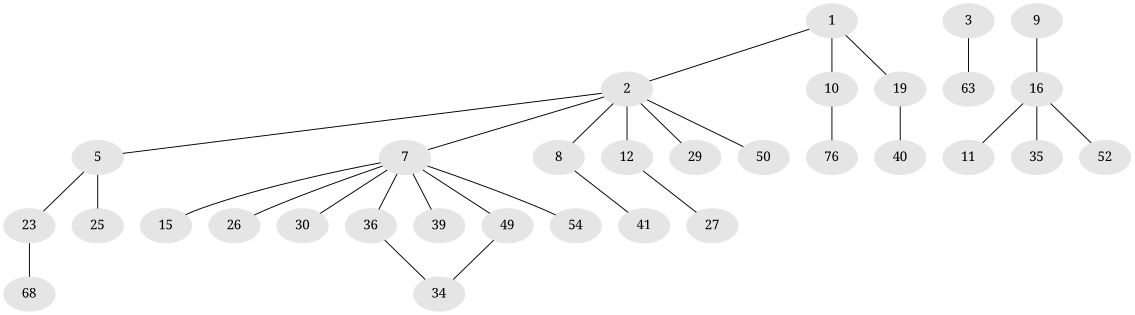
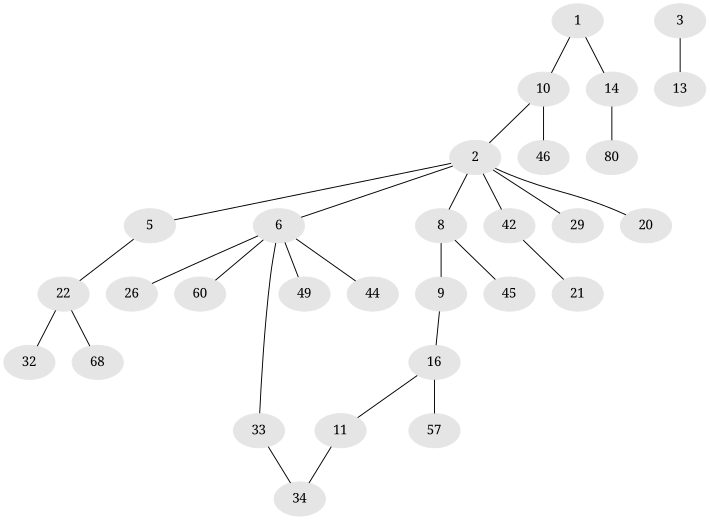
edge "1" -- "2": now "10" -- "2"
node "19": label "19" -> "14"
node "63": label "63" -> "13"
node "7": label "7" -> "6"
node "12": label "12" -> "42"
node "50": label "50" -> "20"
node "76": label "76" -> "46"
node "40": label "40" -> "80"
node "35": removed
node "52": label "52" -> "57"
node "23": label "23" -> "22"
node "25": removed
node "15": removed
node "30": label "30" -> "60"
node "36": label "36" -> "33"
node "39": removed
node "54": label "54" -> "44"
node "41": label "41" -> "45"
node "27": label "27" -> "21"
edge "8" -- "9": added
edge "49" -- "34": now "11" -- "34"
node "32": added
